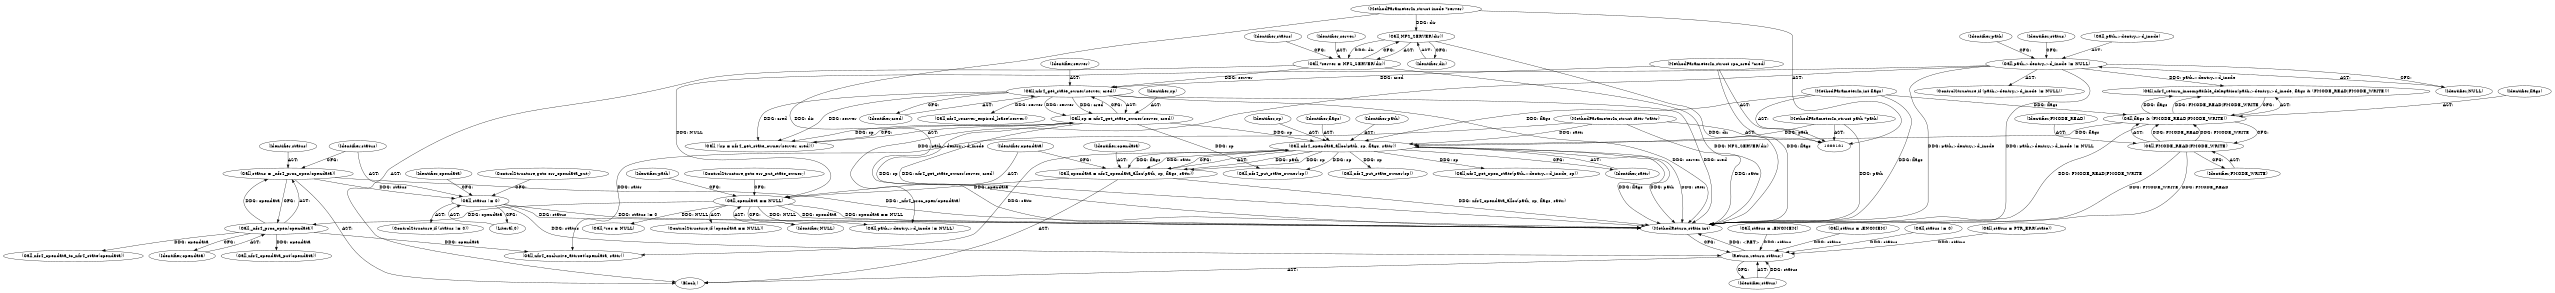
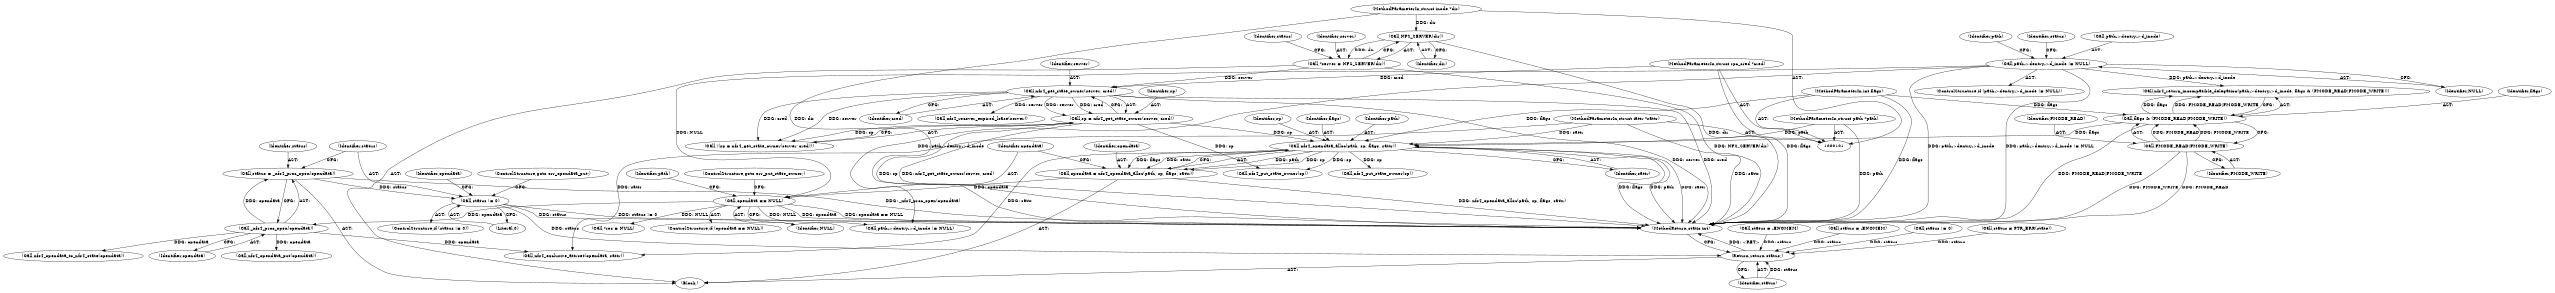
node "(MethodParameterIn,struct inode *server)": label "(MethodParameterIn,struct inode *server)" -> "(MethodParameterIn,struct inode *dir)"
node "(Call,nfs4_get_open_state(path->dentry->d_inode, sp))": removed
